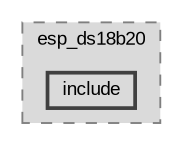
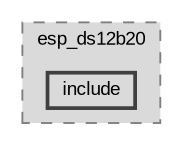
cluster "esp_ds18b20": label "esp_ds18b20" -> "esp_ds12b20"
